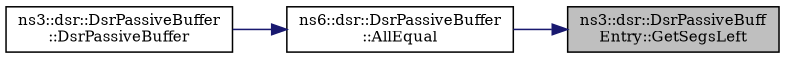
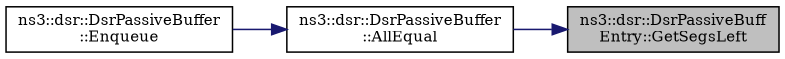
node "ns3::dsr::DsrPassiveBuffer ::DsrPassiveBuffer": label "ns3::dsr::DsrPassiveBuffer ::DsrPassiveBuffer" -> "ns3::dsr::DsrPassiveBuffer ::Enqueue"
node "ns6::dsr::DsrPassiveBuffer ::AllEqual": label "ns6::dsr::DsrPassiveBuffer ::AllEqual" -> "ns3::dsr::DsrPassiveBuffer ::AllEqual"
